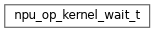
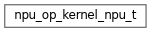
node "npu_op_kernel_wait_t": label "npu_op_kernel_wait_t" -> "npu_op_kernel_npu_t"
